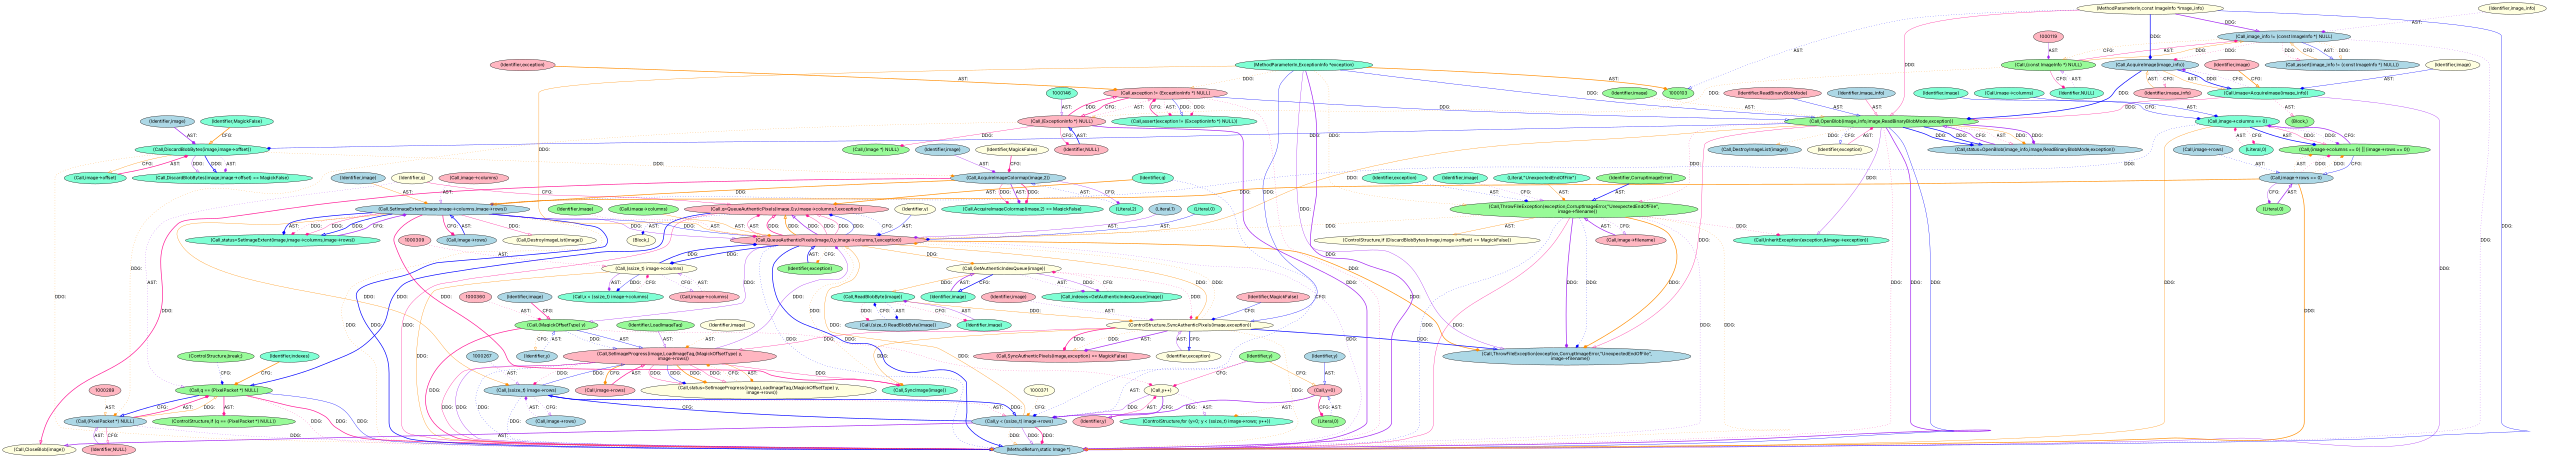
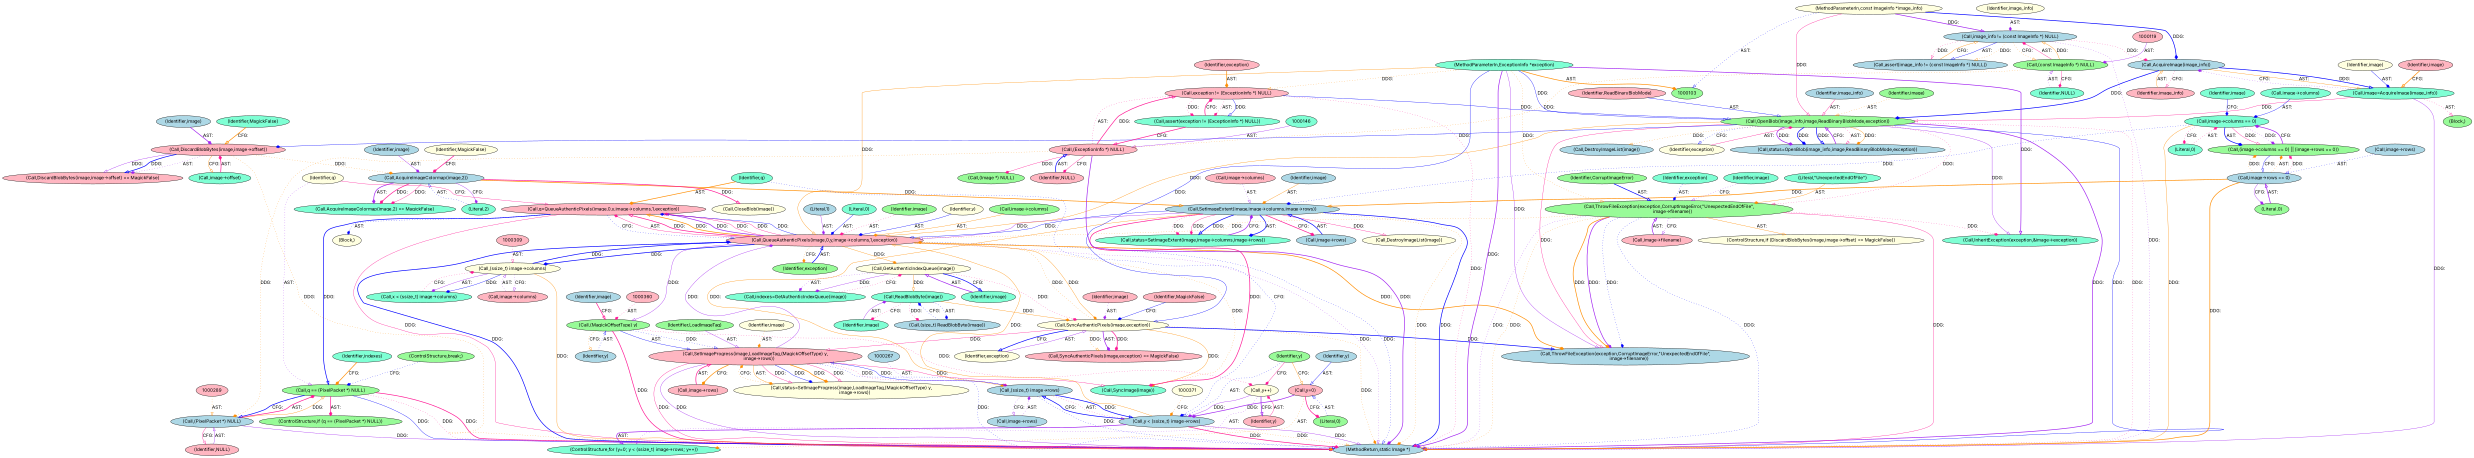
edge "(MethodParameterIn,ExceptionInfo *exception)" -> "(Call,InheritException(exception,&image->exception))": added, label "DDG:"
edge "(Call,exception != (ExceptionInfo *) NULL)" -> "(Call,(ExceptionInfo *) NULL)": now "(Call,assert(exception != (ExceptionInfo *) NULL))" -> "(Call,(ExceptionInfo *) NULL)"
node "(Call,DiscardBlobBytes(image,image->offset))": fillcolor aquamarine -> lightpink
node "(Call,DiscardBlobBytes(image,image->offset) == MagickFalse)": fillcolor aquamarine -> lightpink
node "(ControlStructure,SyncAuthenticPixels(image,exception))": label "(ControlStructure,SyncAuthenticPixels(image,exception))" -> "(Call,SyncAuthenticPixels(image,exception))"
edge "(Call,y++)" -> "(Call,y < (ssize_t) image->rows)": arrowhead onormal -> diamond
edge "(Call,y < (ssize_t) image->rows)" -> "(Call,CloseBlob(image))": now "(Call,y < (ssize_t) image->rows)" -> "(ControlStructure,for (y=0; y < (ssize_t) image->rows; y++))"
edge "(MethodParameterIn,const ImageInfo *image_info)" -> "(MethodReturn,static Image *)": removed, label "DDG:"
edge "(Call,(PixelPacket *) NULL)" -> "(MethodReturn,static Image *)": style dotted -> solid
